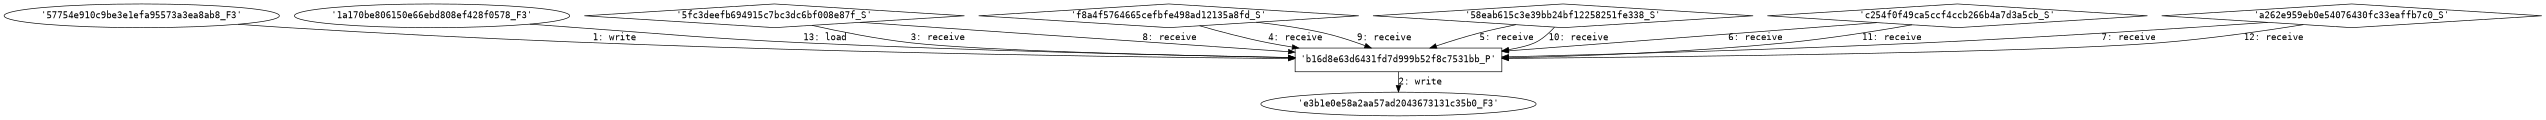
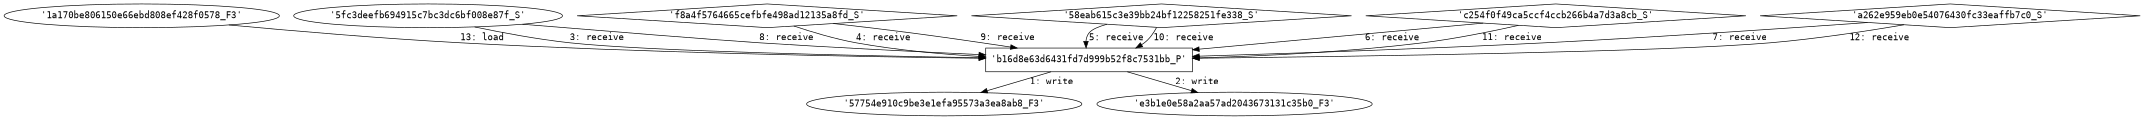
node "'5fc3deefb694915c7bc3dc6bf008e87f_S'": shape diamond -> ellipse
node "'c254f0f49ca5ccf4ccb266b4a7d3a5cb_S'": label "'c254f0f49ca5ccf4ccb266b4a7d3a5cb_S'" -> "'c254f0f49ca5ccf4ccb266b4a7d3a8cb_S'"
edge "'57754e910c9be3e1efa95573a3ea8ab8_F3'" -> "'b16d8e63d6431fd7d999b52f8c7531bb_P'": reversed
